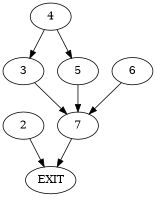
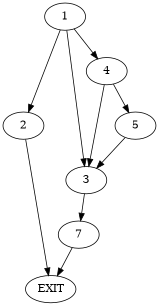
node "1": added
node "6": removed
edge "5" -> "7": now "5" -> "3"
